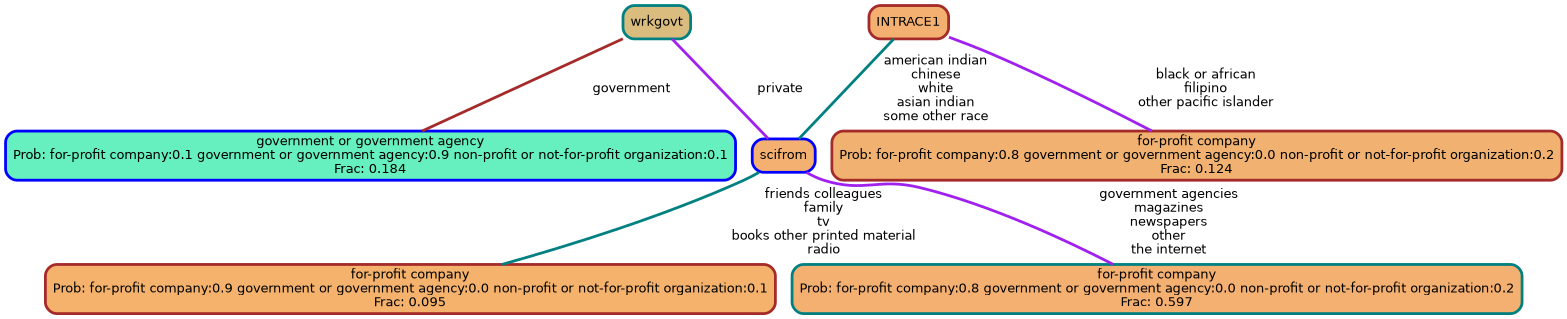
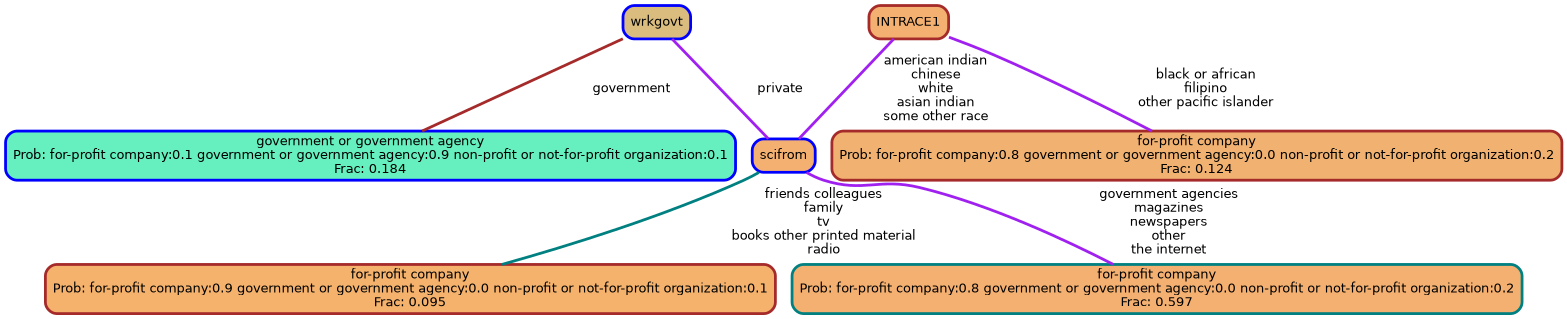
node "wrkgovt": color teal -> blue
edge "INTRACE1" -- "scifrom": color teal -> purple
